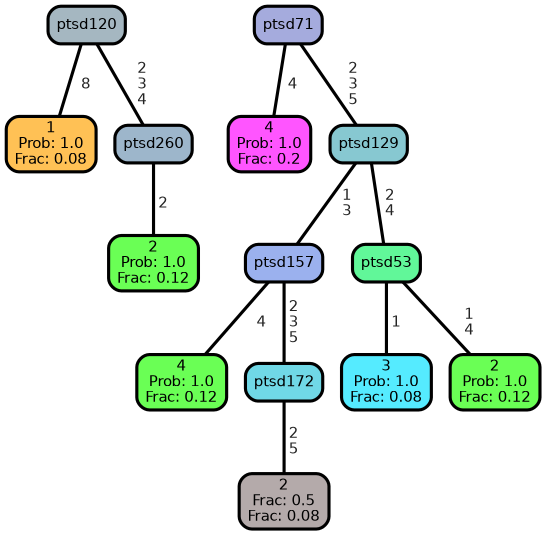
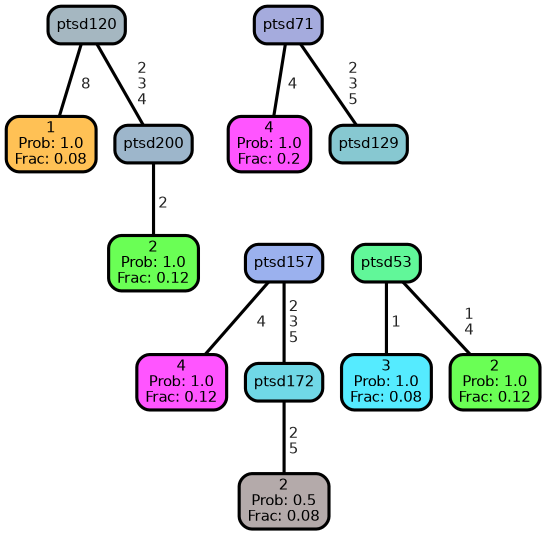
node "ptsd260": label "ptsd260" -> "ptsd200"
edge "ptsd129" -- "ptsd157": removed, label "1 3"
edge "ptsd129" -- "ptsd53": removed, label "2 4"
node "4 Prob: 1.0 Frac: 0.12": fillcolor #6aff55 -> #ff55ff
node "2 Frac: 0.5 Frac: 0.08": label "2 Frac: 0.5 Frac: 0.08" -> "2 Prob: 0.5 Frac: 0.08"
